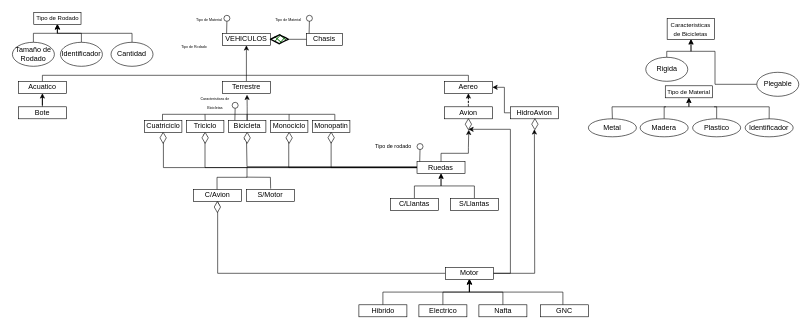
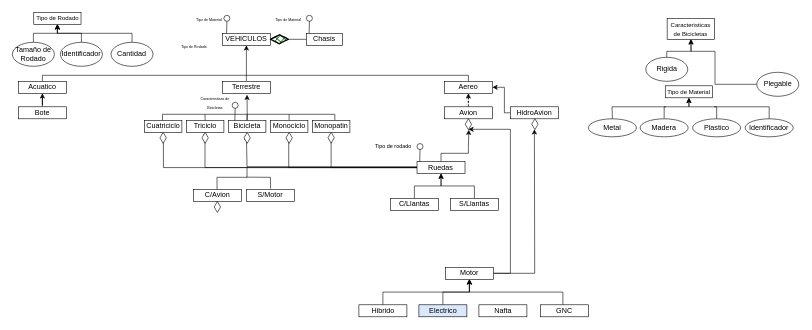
edge "Motor" -> "C/Avion": removed
edge "Nafta" -> "Motor": removed
node "Electrico": fillcolor #ffffff -> #dae8fc
